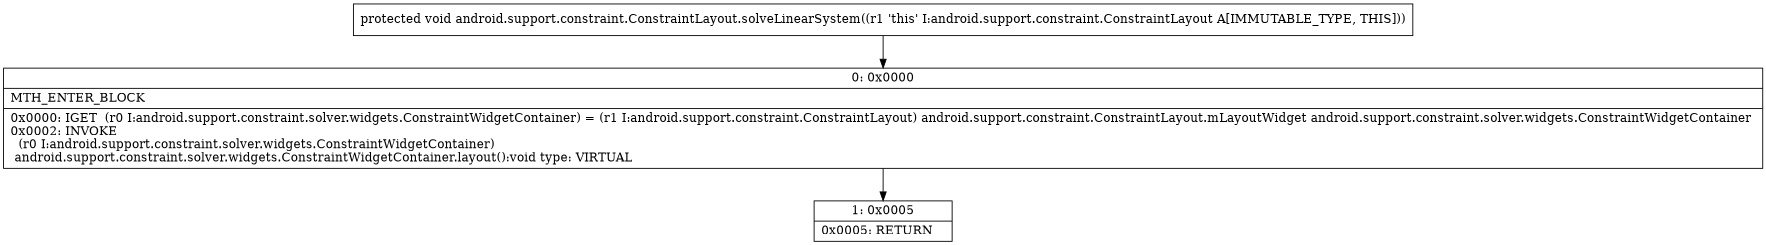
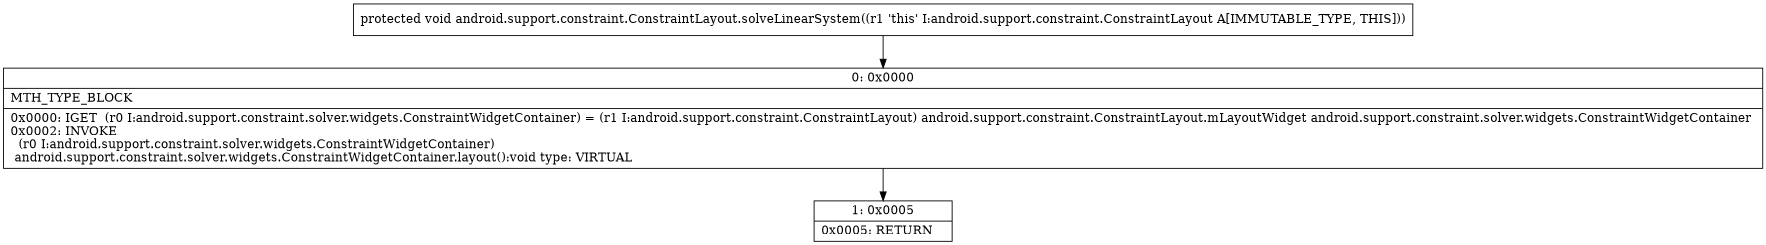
node "0: 0x0000": text "MTH_ENTER_BLOCK" -> "MTH_TYPE_BLOCK"
